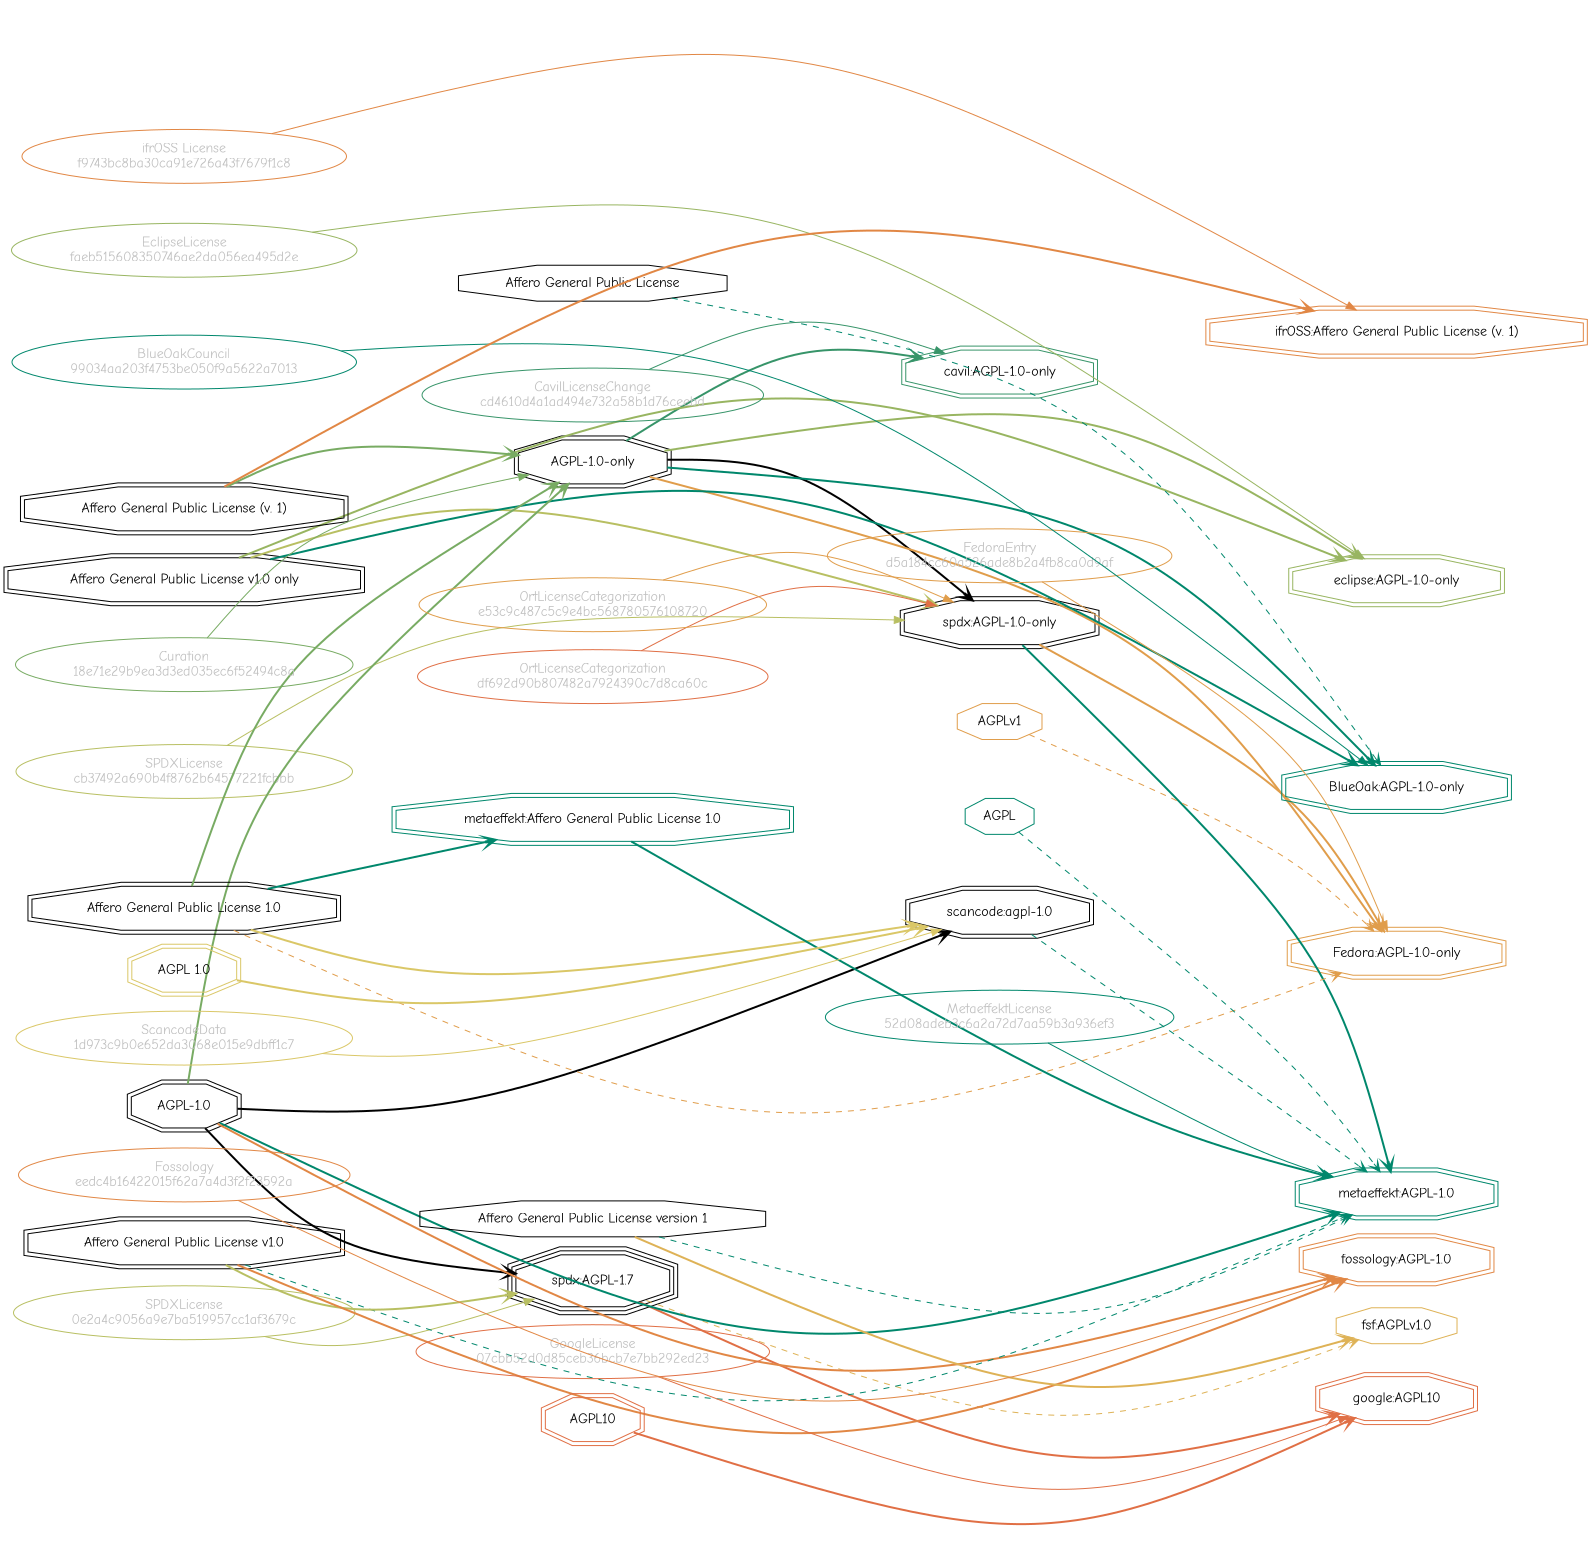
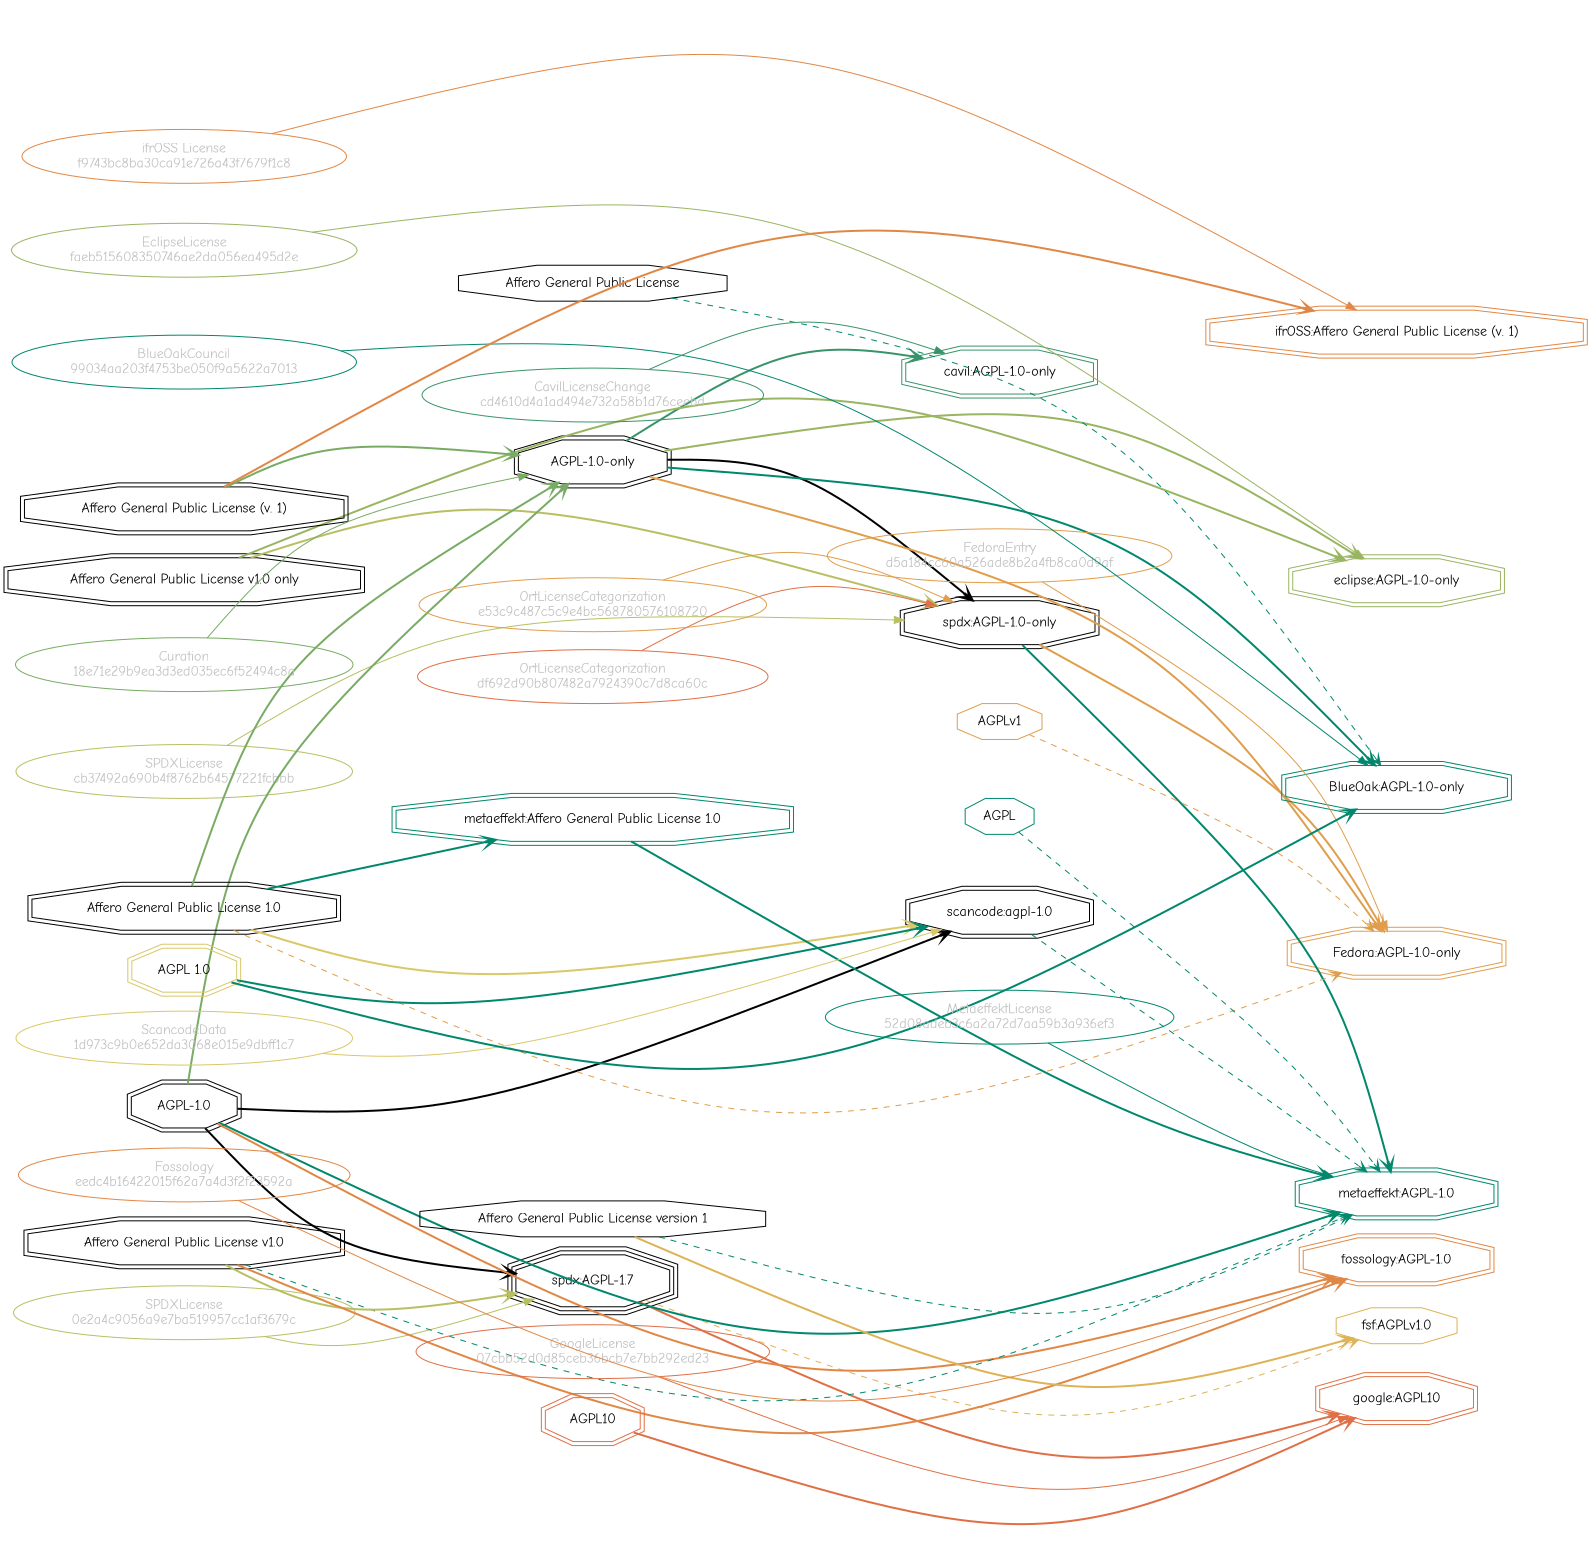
edge "Affero General Public License v1.0 only" -> "BlueOak:AGPL-1.0-only": now "AGPL 1.0" -> "BlueOak:AGPL-1.0-only"
edge "AGPL 1.0" -> "scancode:agpl-1.0": color #dac767 -> #00876c
